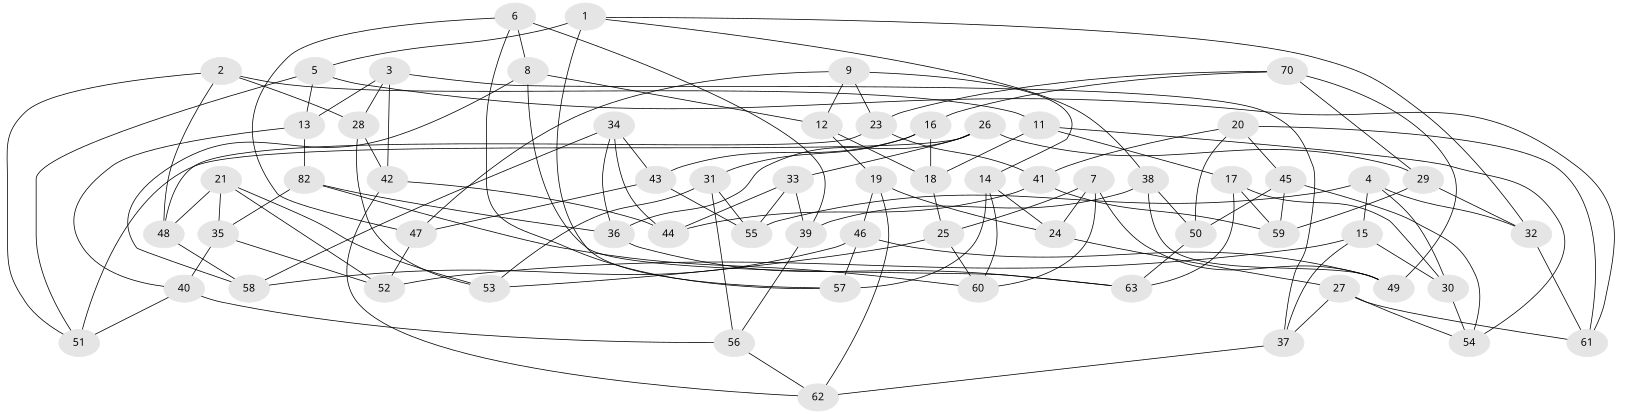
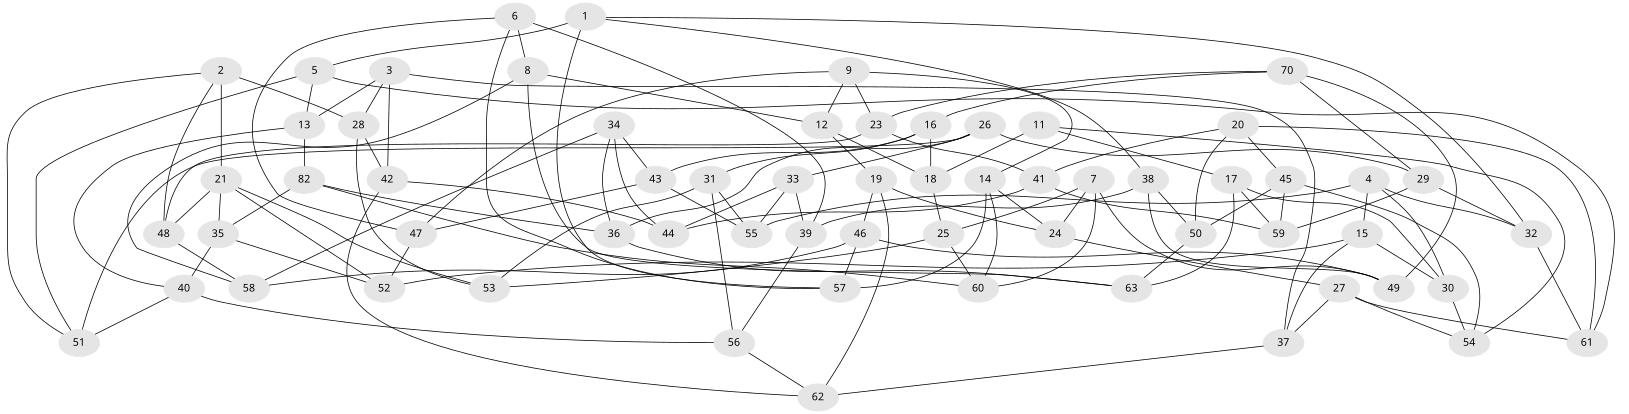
edge "2" -- "11": now "2" -- "21"
